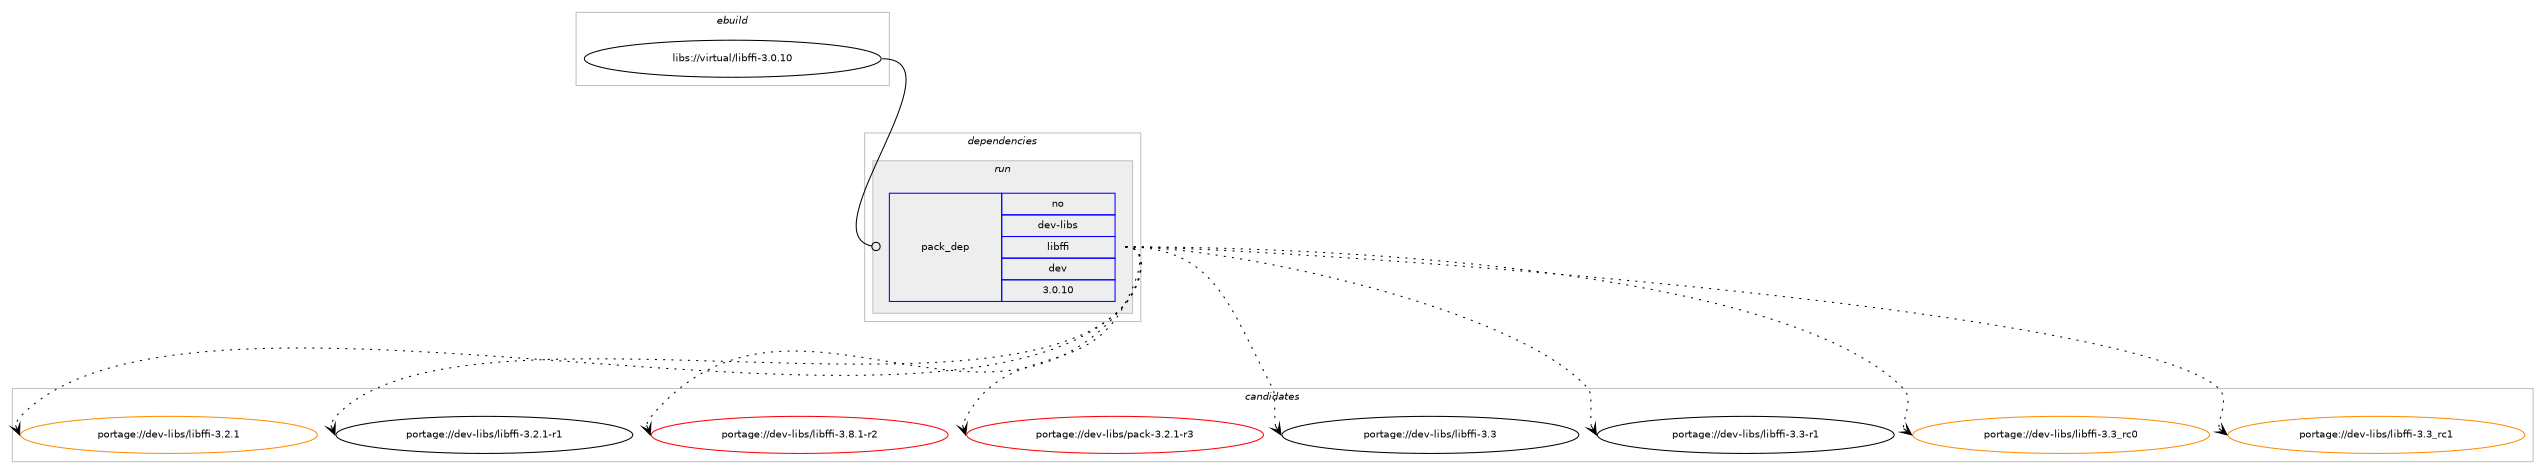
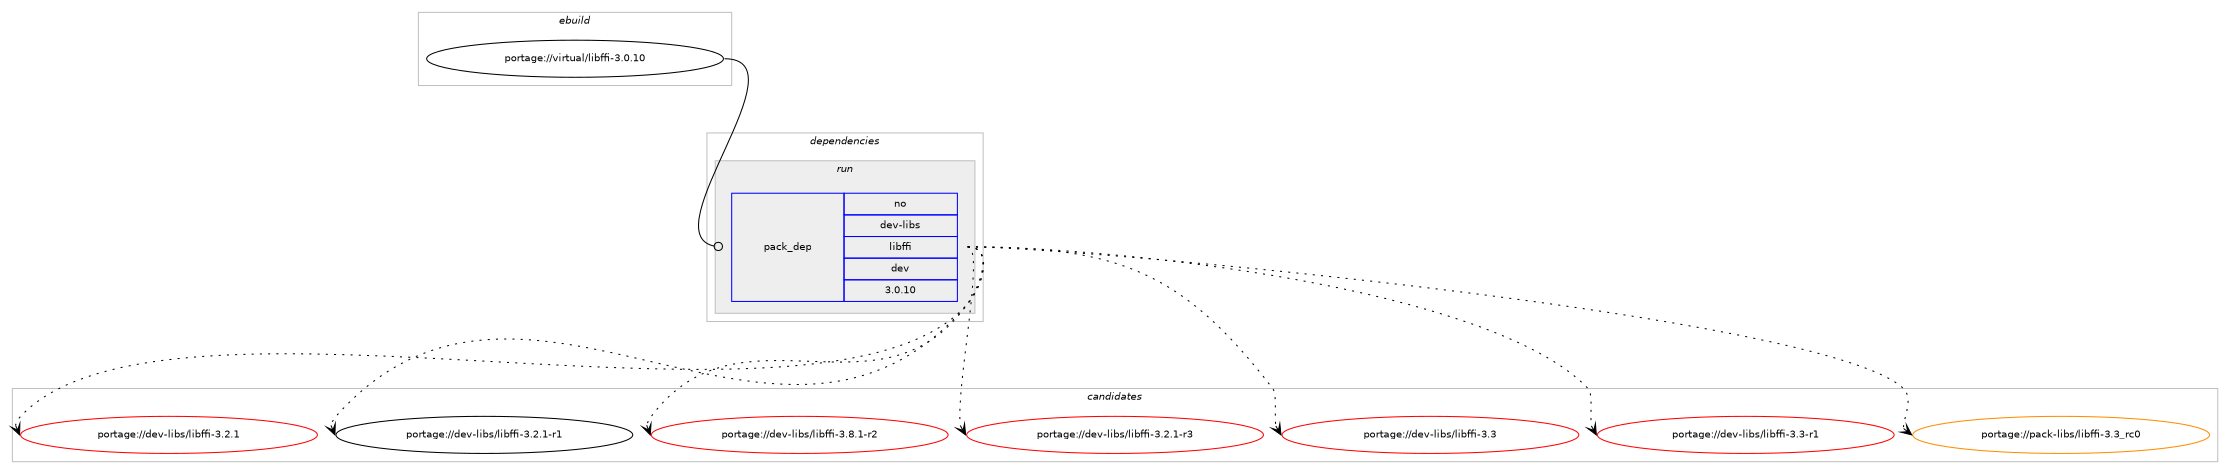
node "libs://virtual/libffi-3.0.10": label "libs://virtual/libffi-3.0.10" -> "portage://virtual/libffi-3.0.10"
node "portage://dev-libs/libffi-3.2.1": color darkorange -> red
node "portage://dev-libs/pack-3.2.1-r3": label "portage://dev-libs/pack-3.2.1-r3" -> "portage://dev-libs/libffi-3.2.1-r3"
node "portage://dev-libs/libffi-3.3": color black -> red
node "portage://dev-libs/libffi-3.3-r1": color black -> red
node "portage://dev-libs/libffi-3.3_rc0": label "portage://dev-libs/libffi-3.3_rc0" -> "portage://pack-libs/libffi-3.3_rc0"
node "portage://dev-libs/libffi-3.3_rc1": removed
